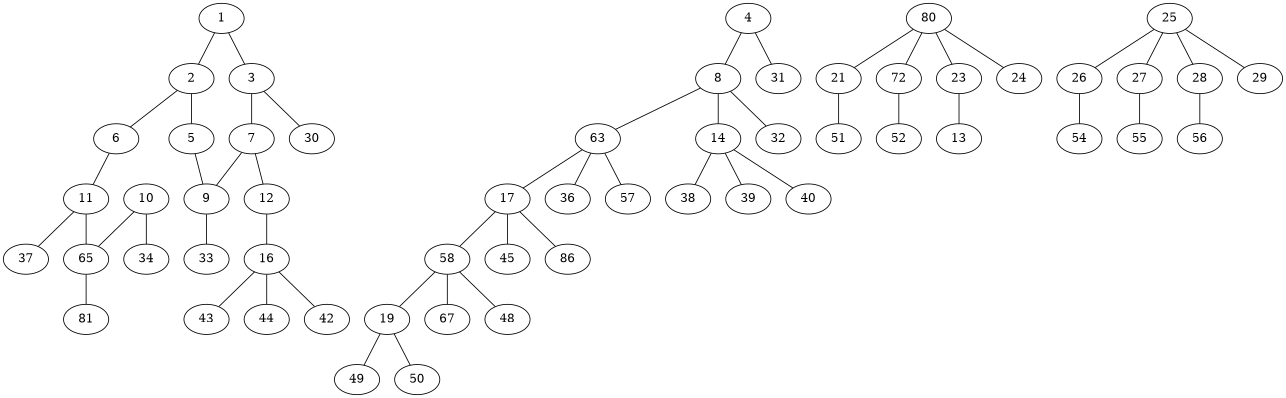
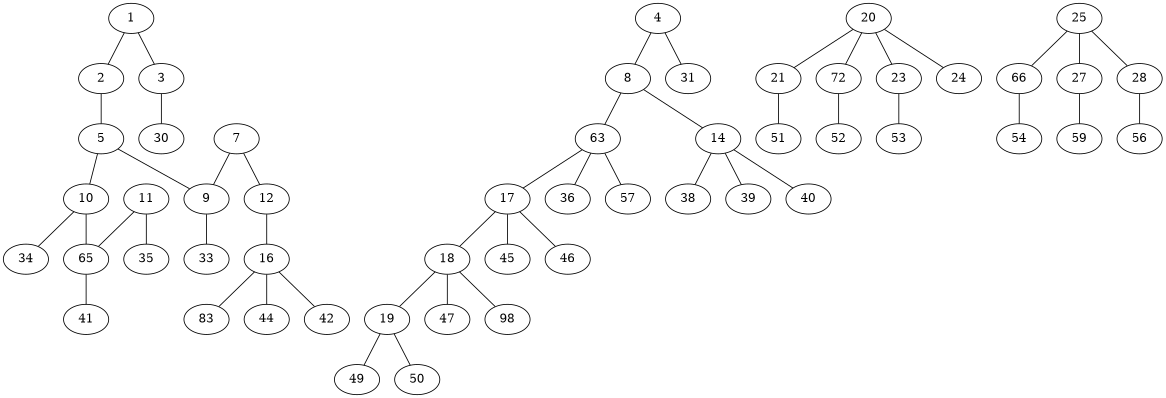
node "80": label "80" -> "20"
node "26": label "26" -> "66"
node "29": removed
edge "3" -- "7": removed
node "6": removed
node "32": removed
node "13": label "13" -> "53"
node "55": label "55" -> "59"
edge "5" -- "10": added
node "37": label "37" -> "35"
node "58": label "58" -> "18"
node "86": label "86" -> "46"
node "81": label "81" -> "41"
node "43": label "43" -> "83"
node "67": label "67" -> "47"
node "48": label "48" -> "98"
